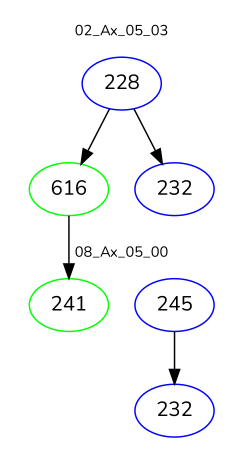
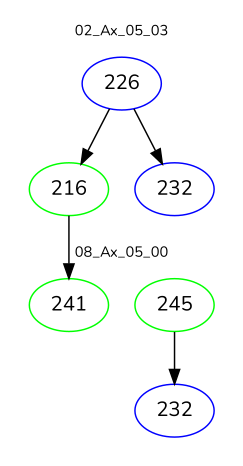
node "228": label "228" -> "226"
node "616": label "616" -> "216"
node "245": color blue -> green
